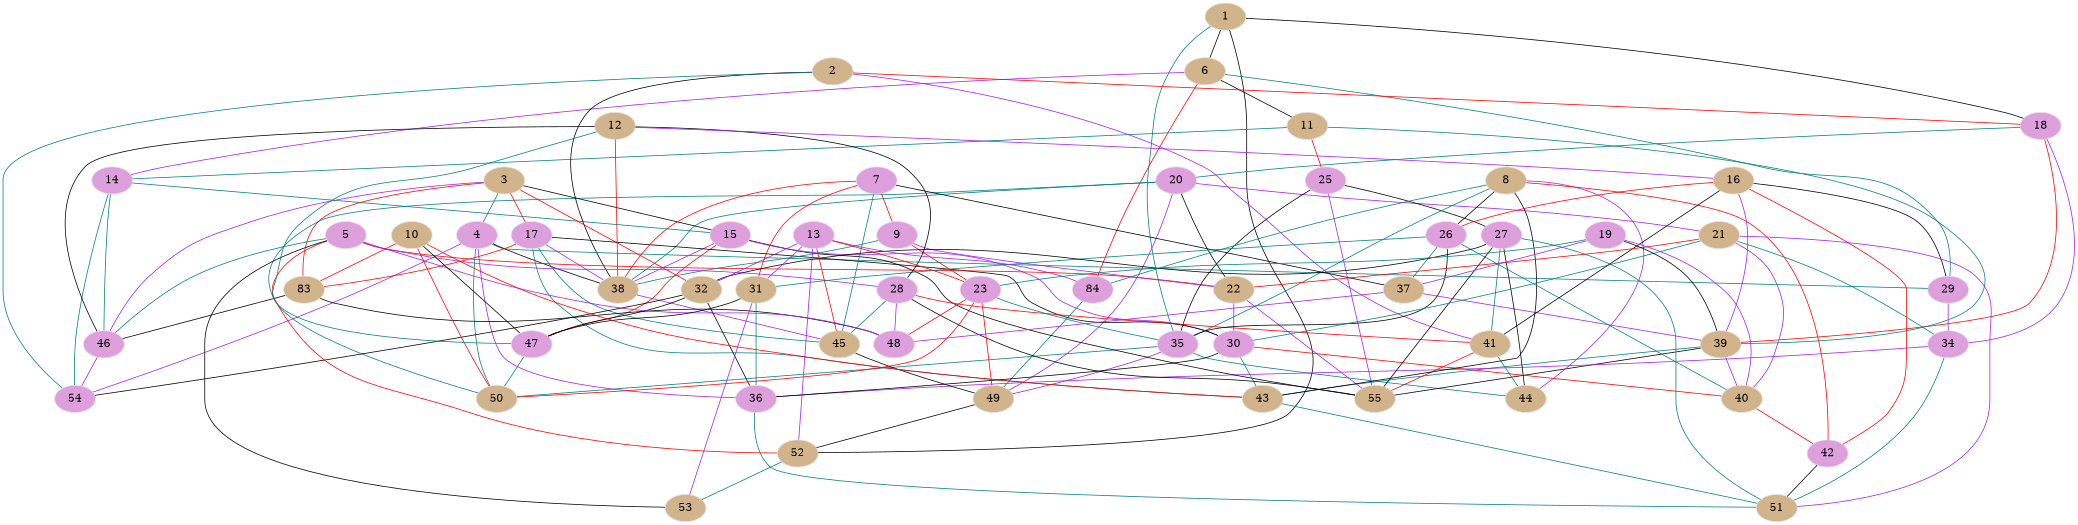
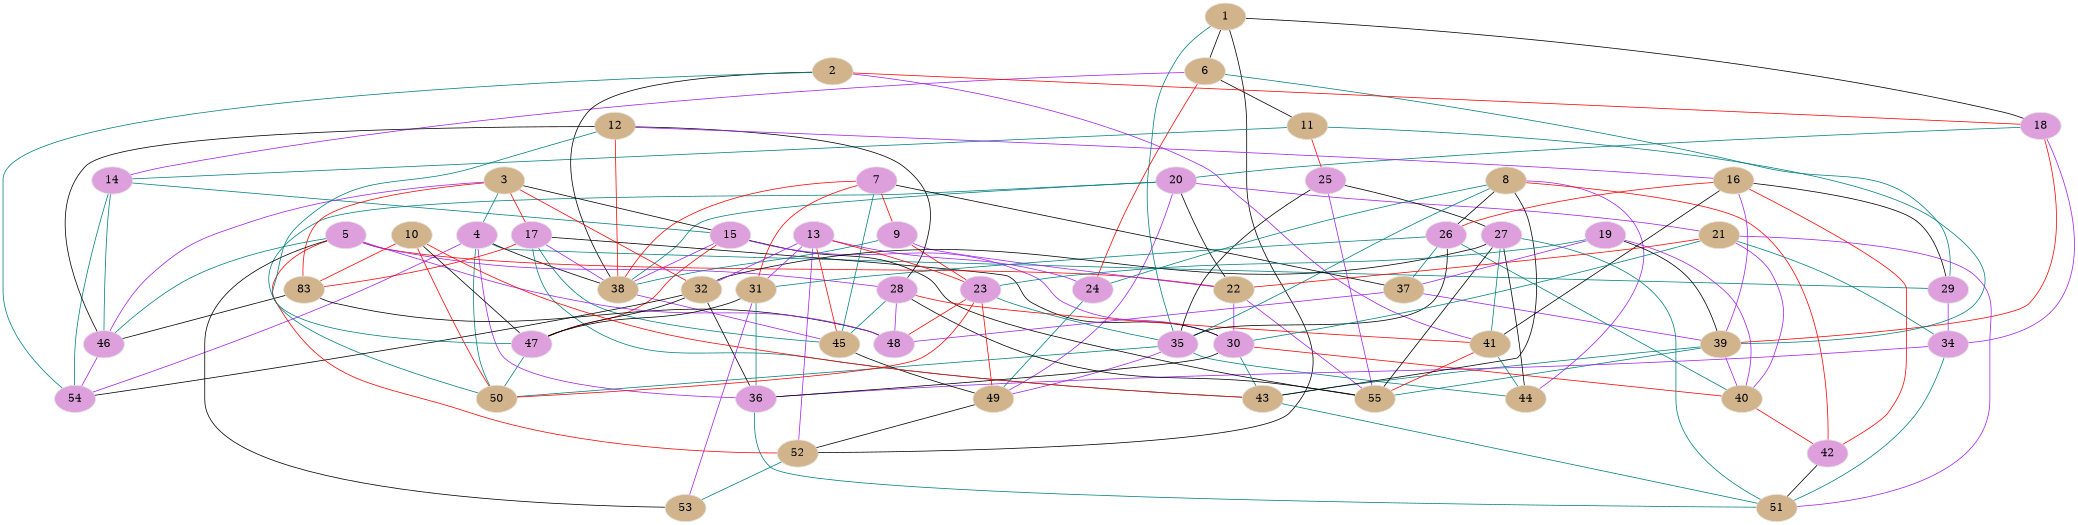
node "84": label "84" -> "24"
edge "39" -- "55": color black -> teal
